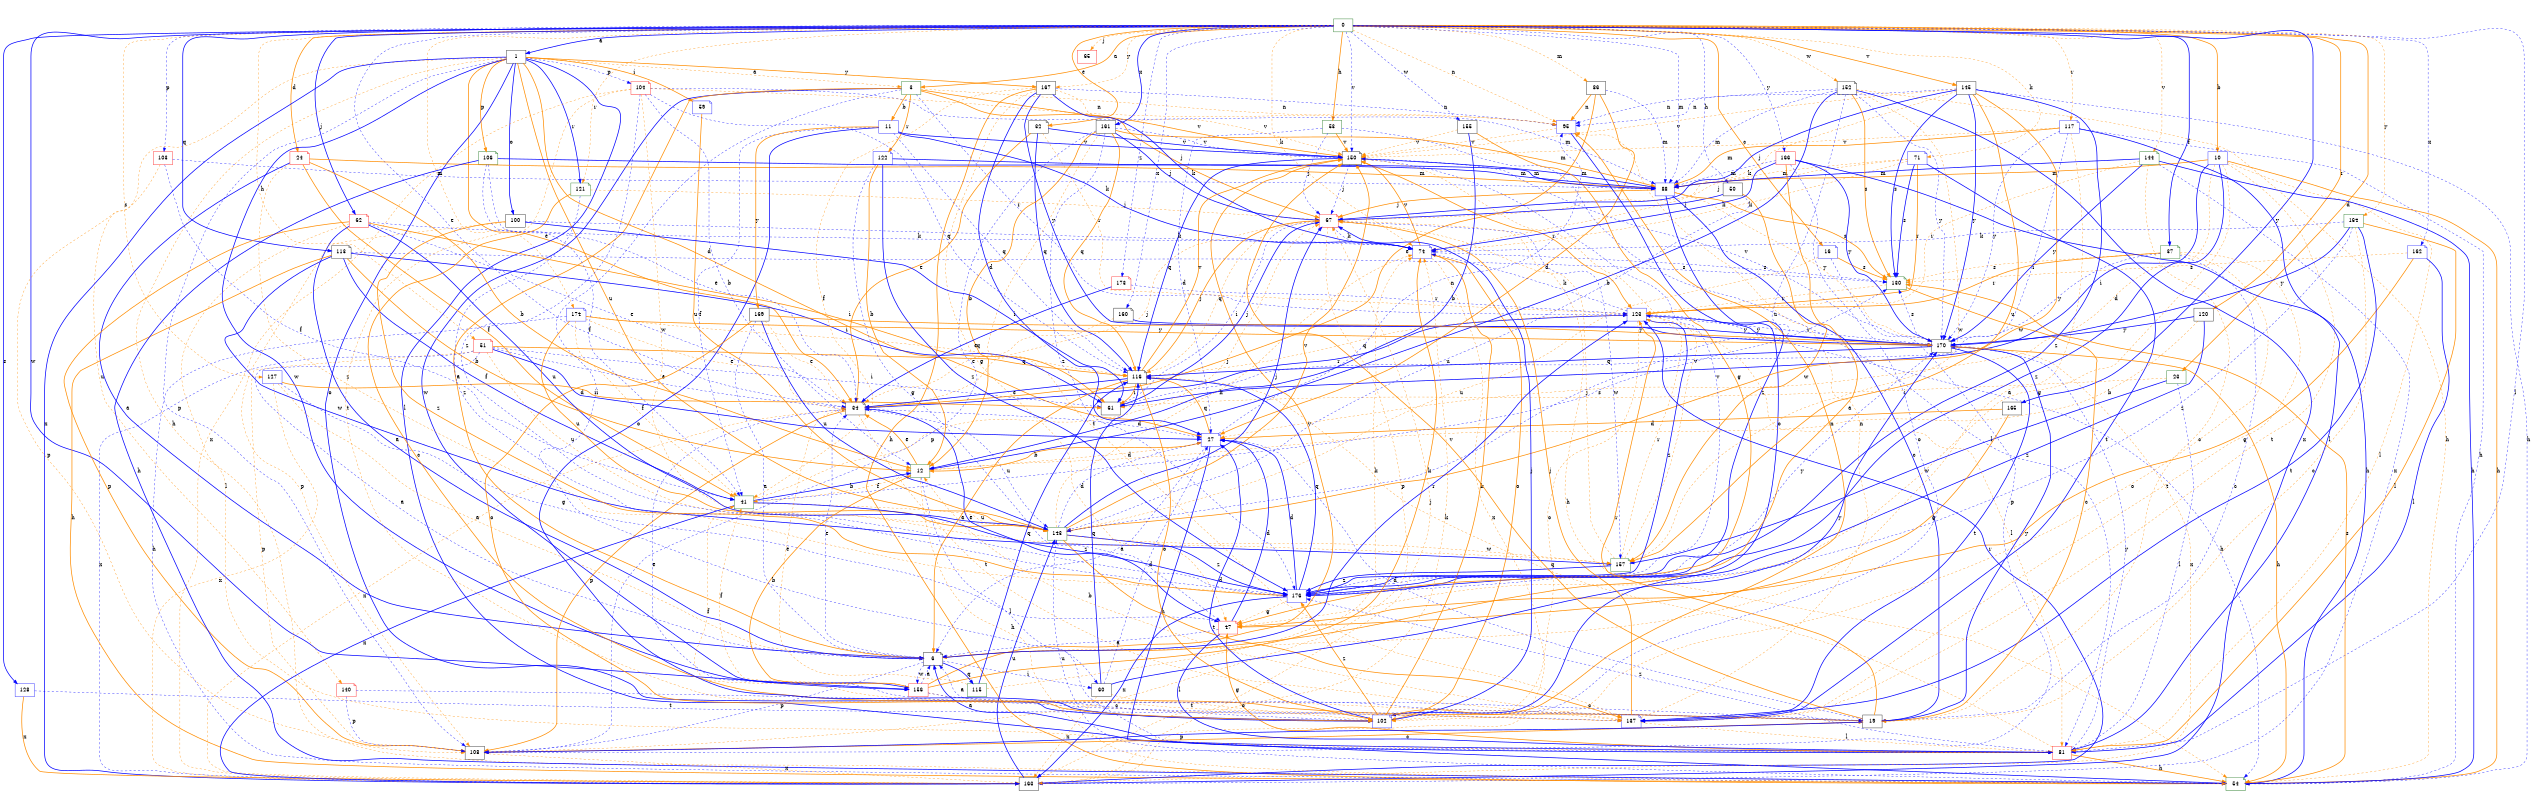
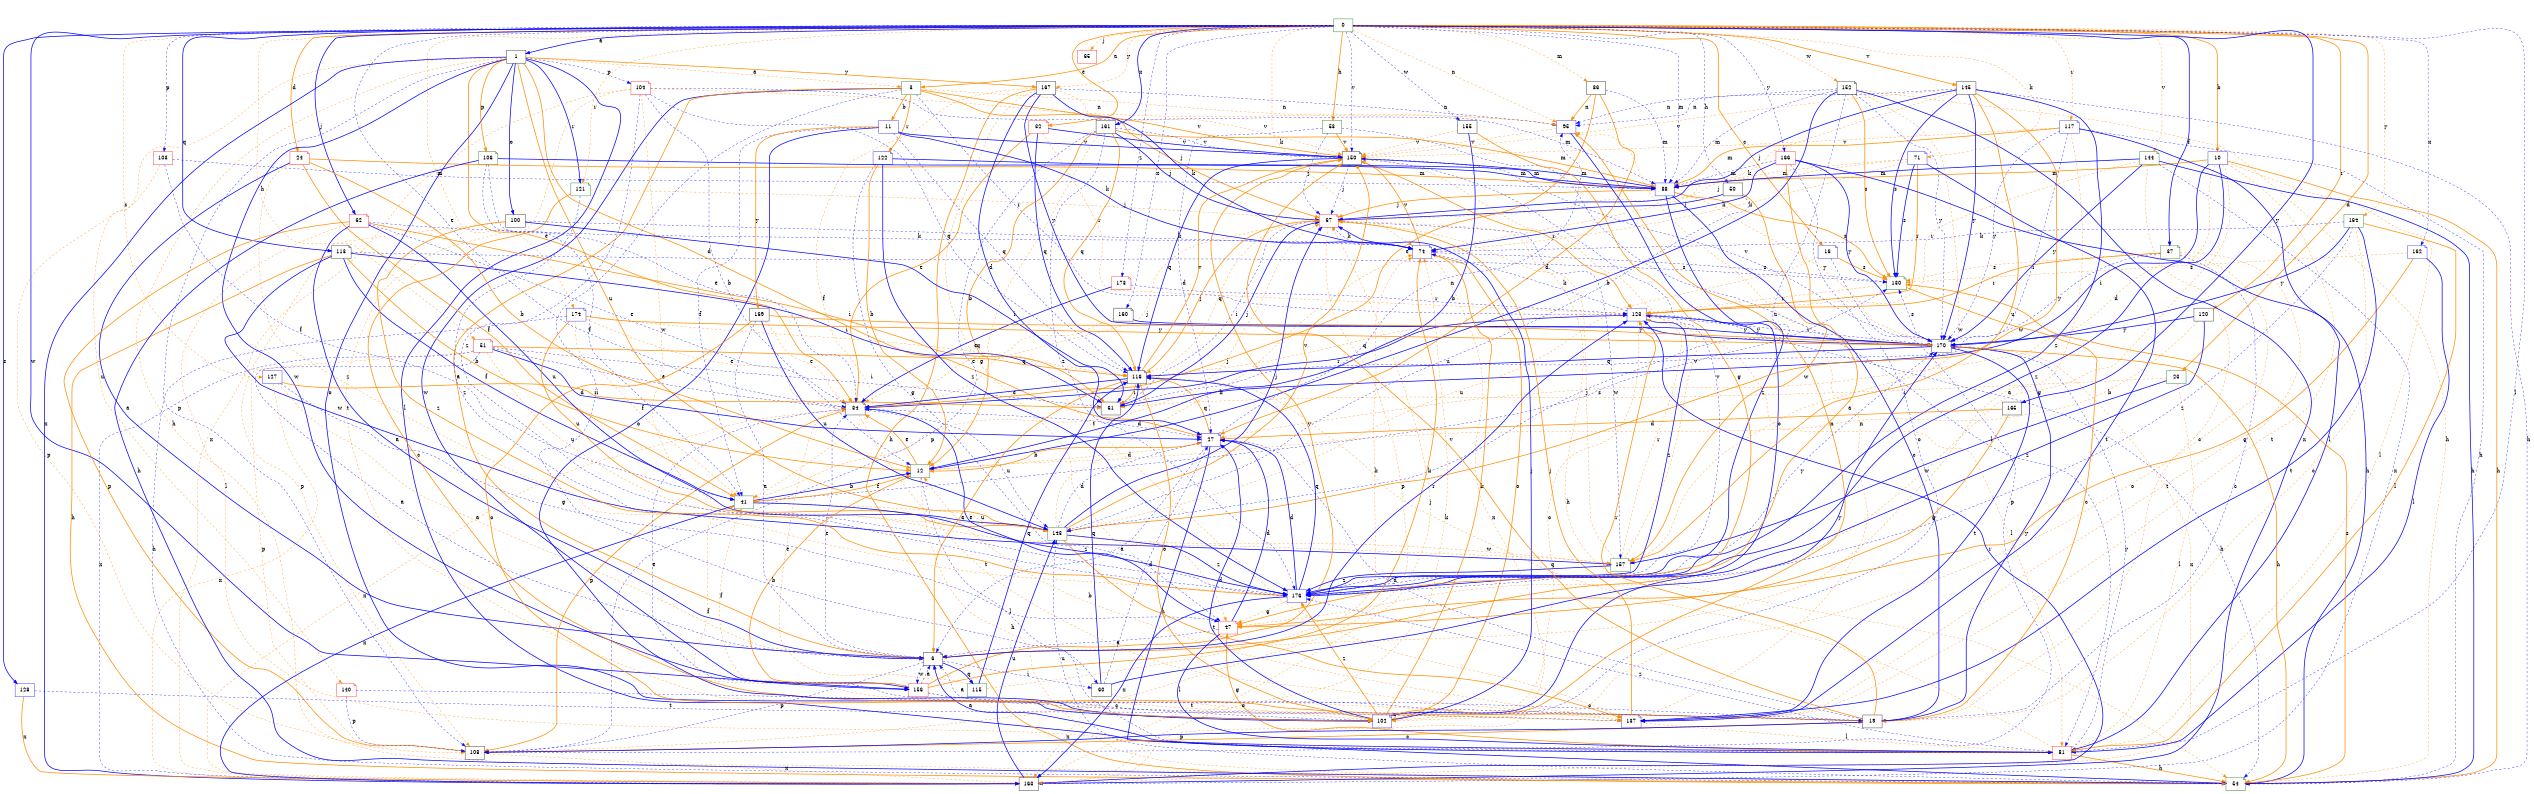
node "59": removed
node "32": color black -> red
edge "12" -> "41": style dashed -> bold
edge "23" -> "81": color blue -> darkorange
